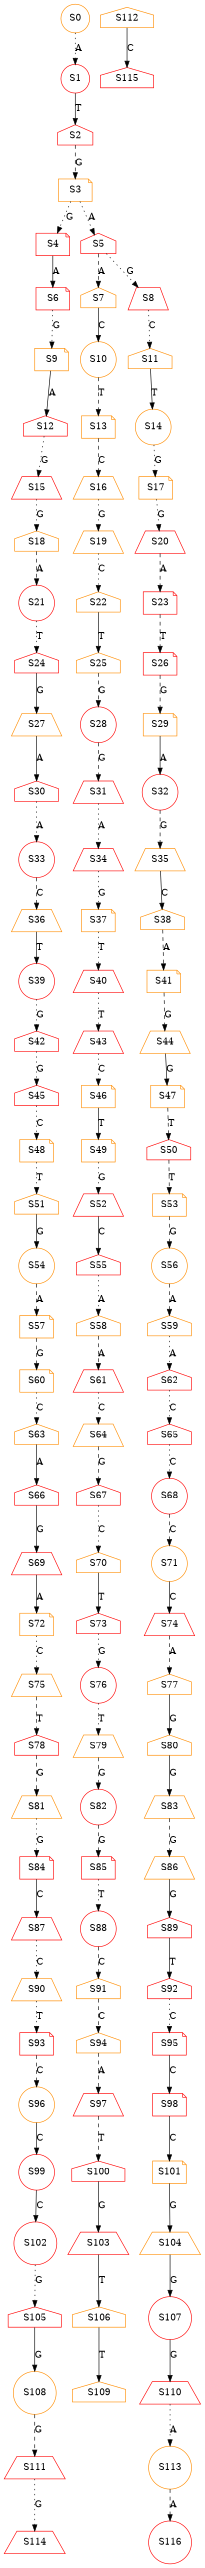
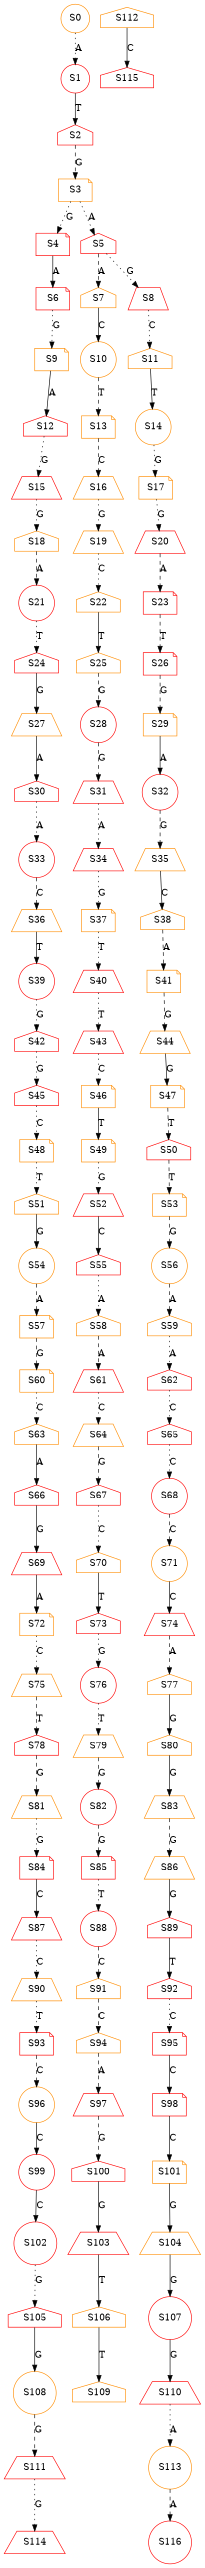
edge "S97" -> "S100": label "T" -> "G"
